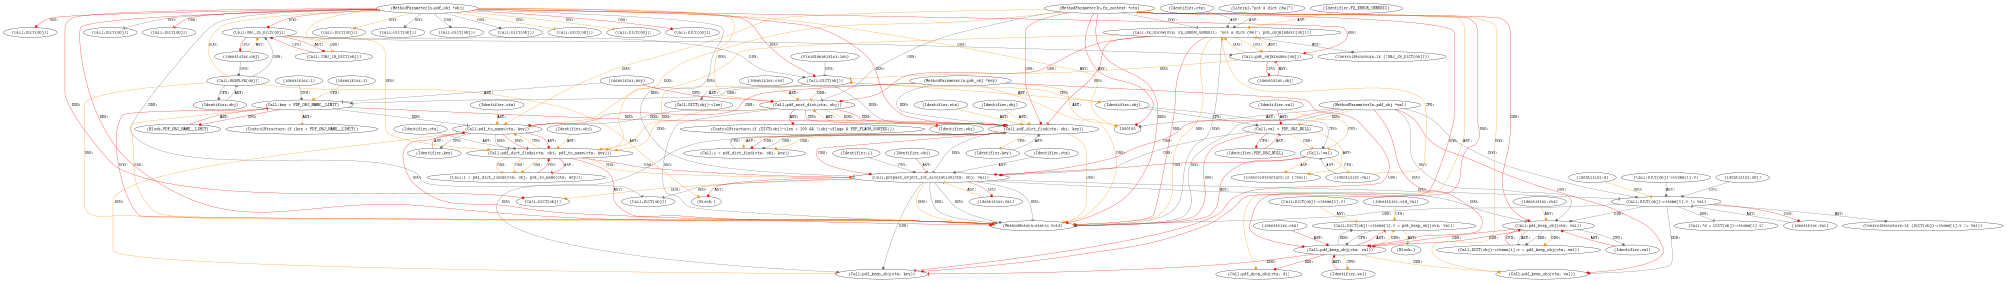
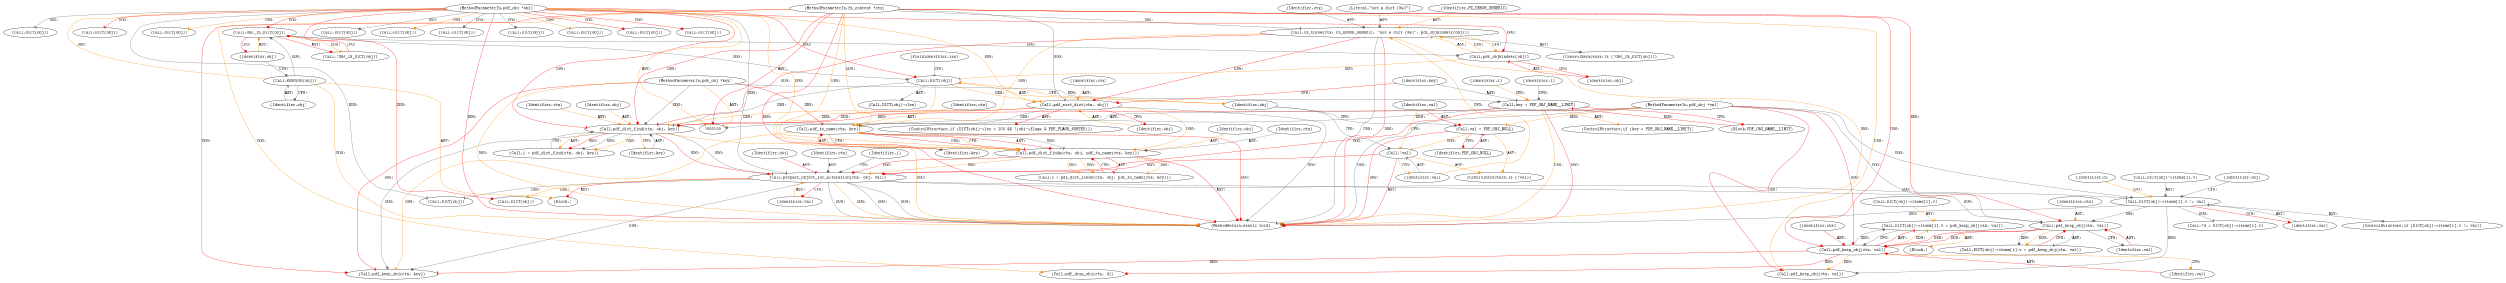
edge "(Block,PDF_OBJ_NAME__LIMIT)" -> "(Call,key < PDF_OBJ_NAME__LIMIT)": label "AST: " -> "DDG: "
edge "(MethodParameterIn,fz_context *ctx)" -> "(Call,pdf_drop_obj(ctx, d))": label "AST: " -> "DDG: "
edge "(Call,val = PDF_OBJ_NULL)" -> "(Call,prepare_object_for_alteration(ctx, obj, val))": removed, label "DDG:"
edge "(Identifier,d)" -> "(Call,DICT(obj)->items[i].v != val)": label "DDG: " -> "CFG: "
node "(Identifier,old_val)": removed
